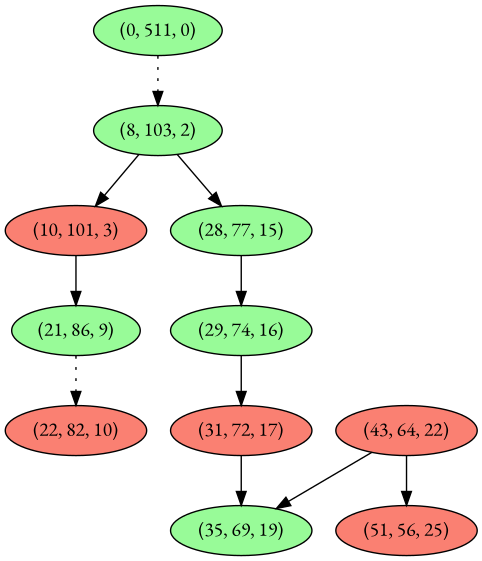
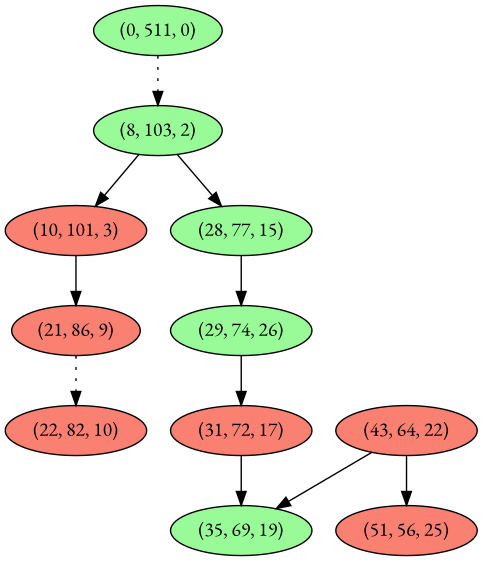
node "(21, 86, 9)": fillcolor palegreen -> salmon
node "(29, 74, 16)": label "(29, 74, 16)" -> "(29, 74, 26)"
